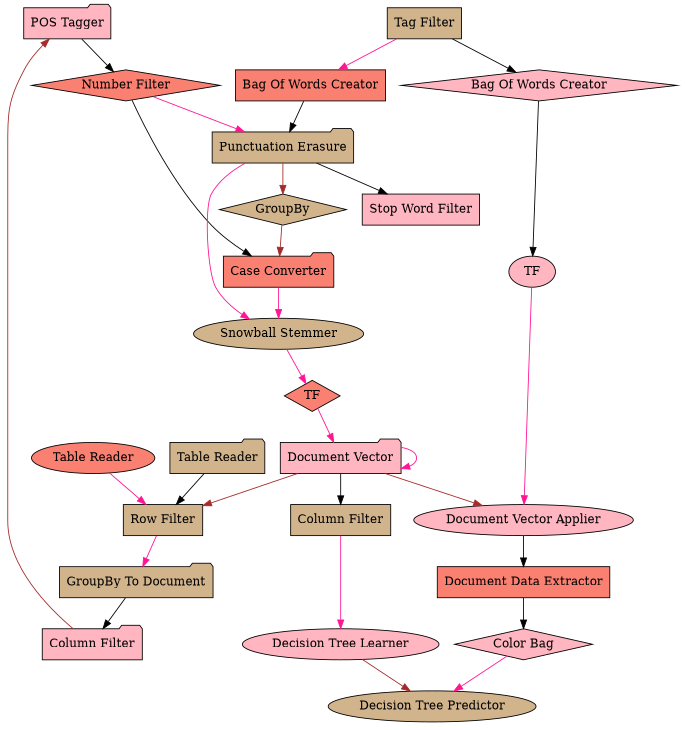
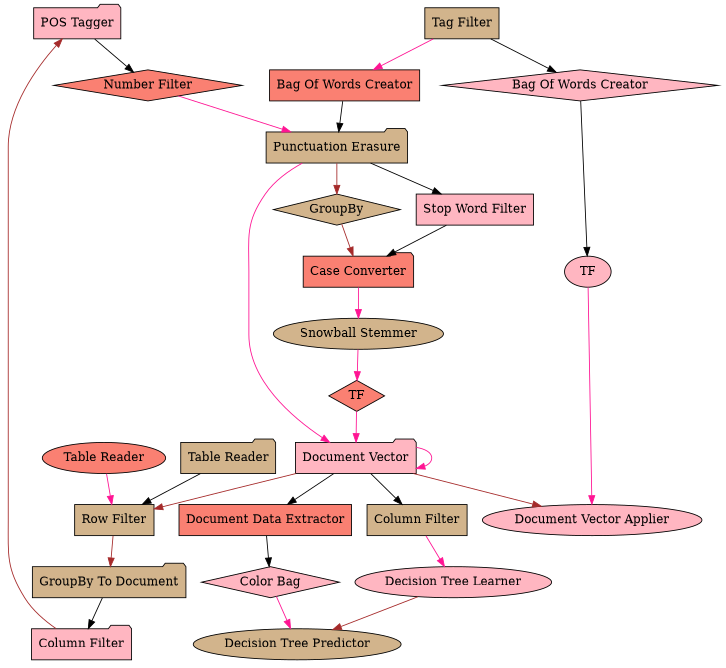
edge "Number Filter" -> "Case Converter": now "Stop Word Filter" -> "Case Converter"
edge "Punctuation Erasure" -> "Snowball Stemmer": now "Punctuation Erasure" -> "Document Vector"
edge "Row Filter" -> "GroupBy To Document": color deeppink -> brown
edge "Document Vector Applier" -> "Document Data Extractor": now "Document Vector" -> "Document Data Extractor"
